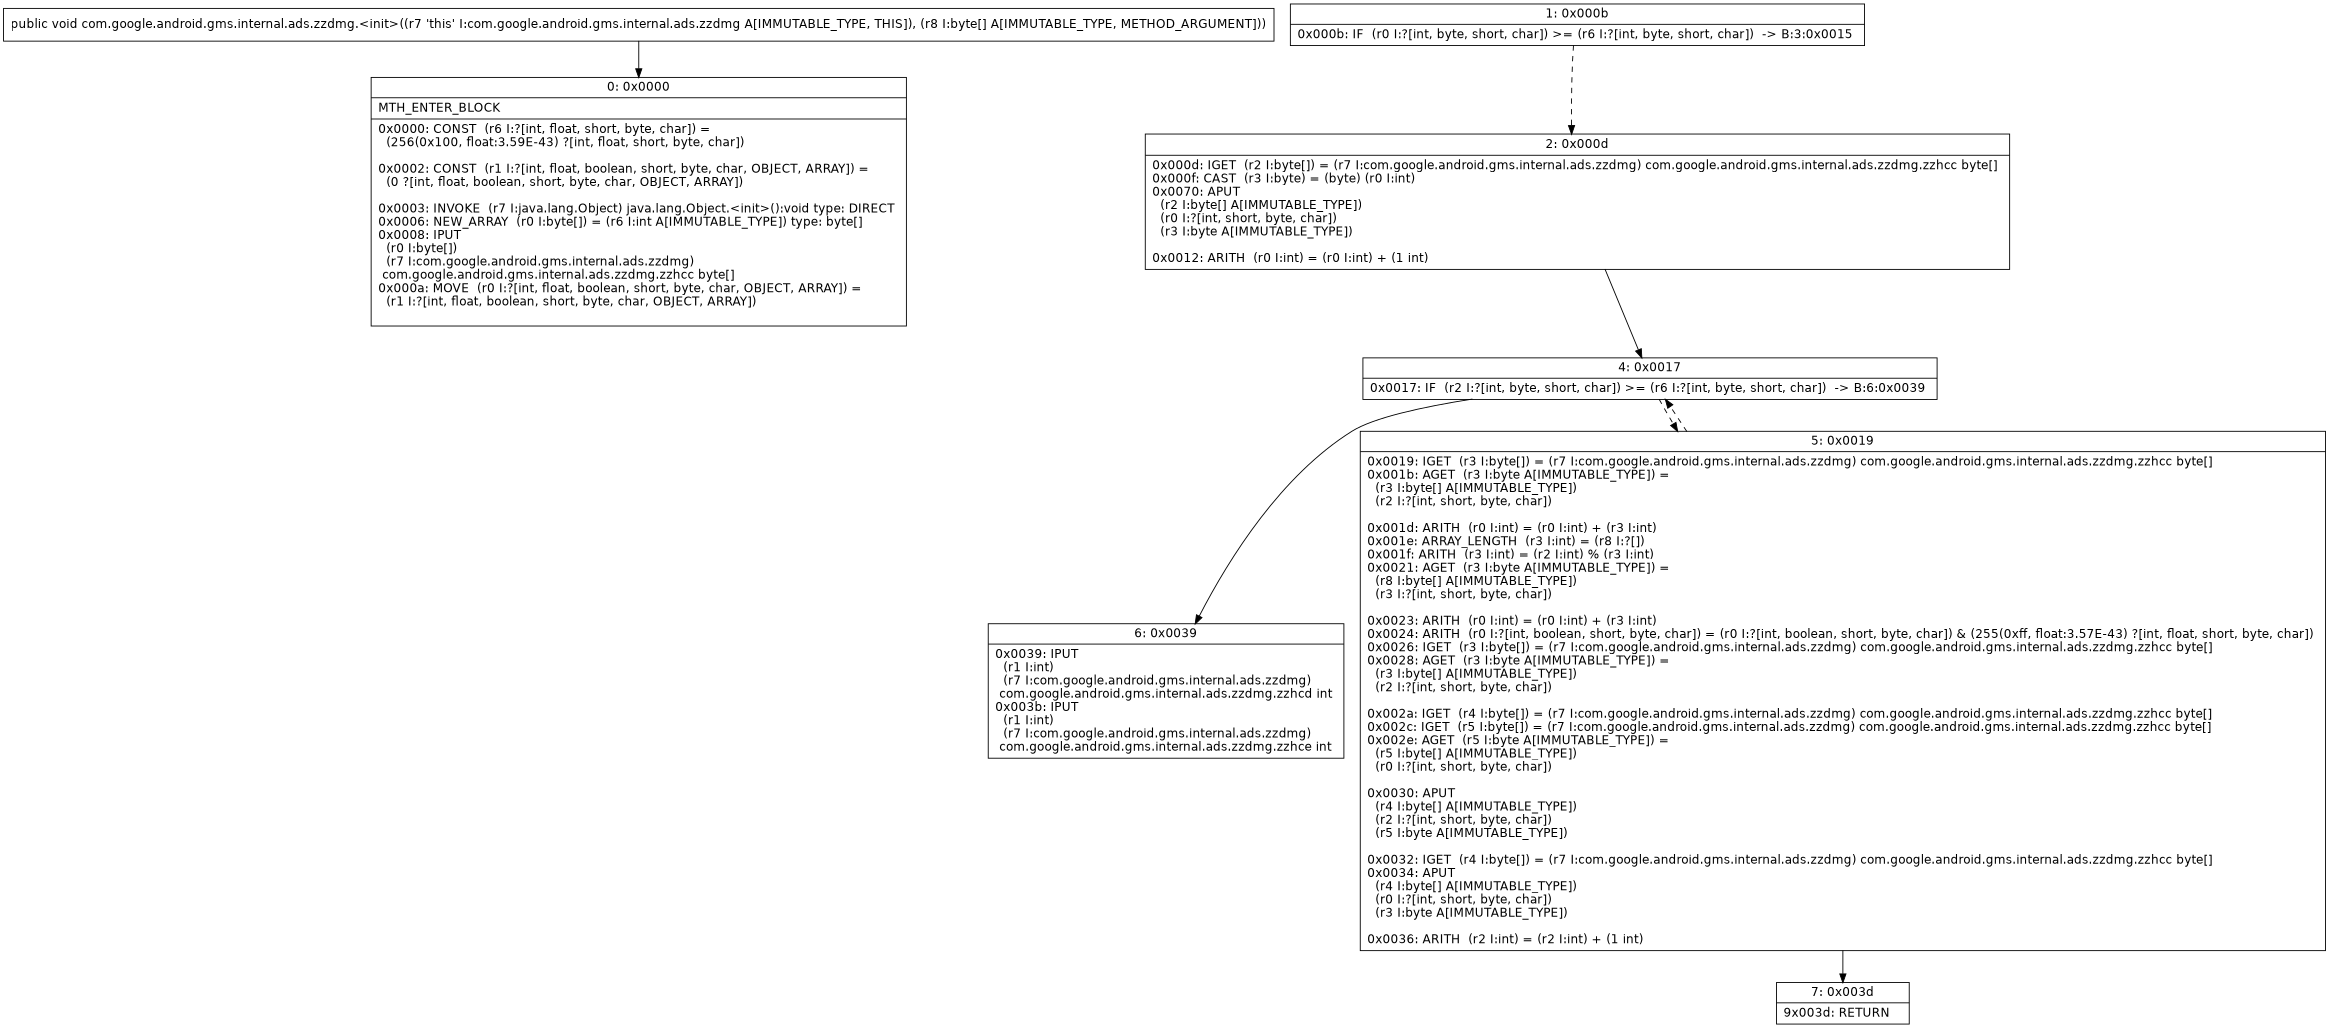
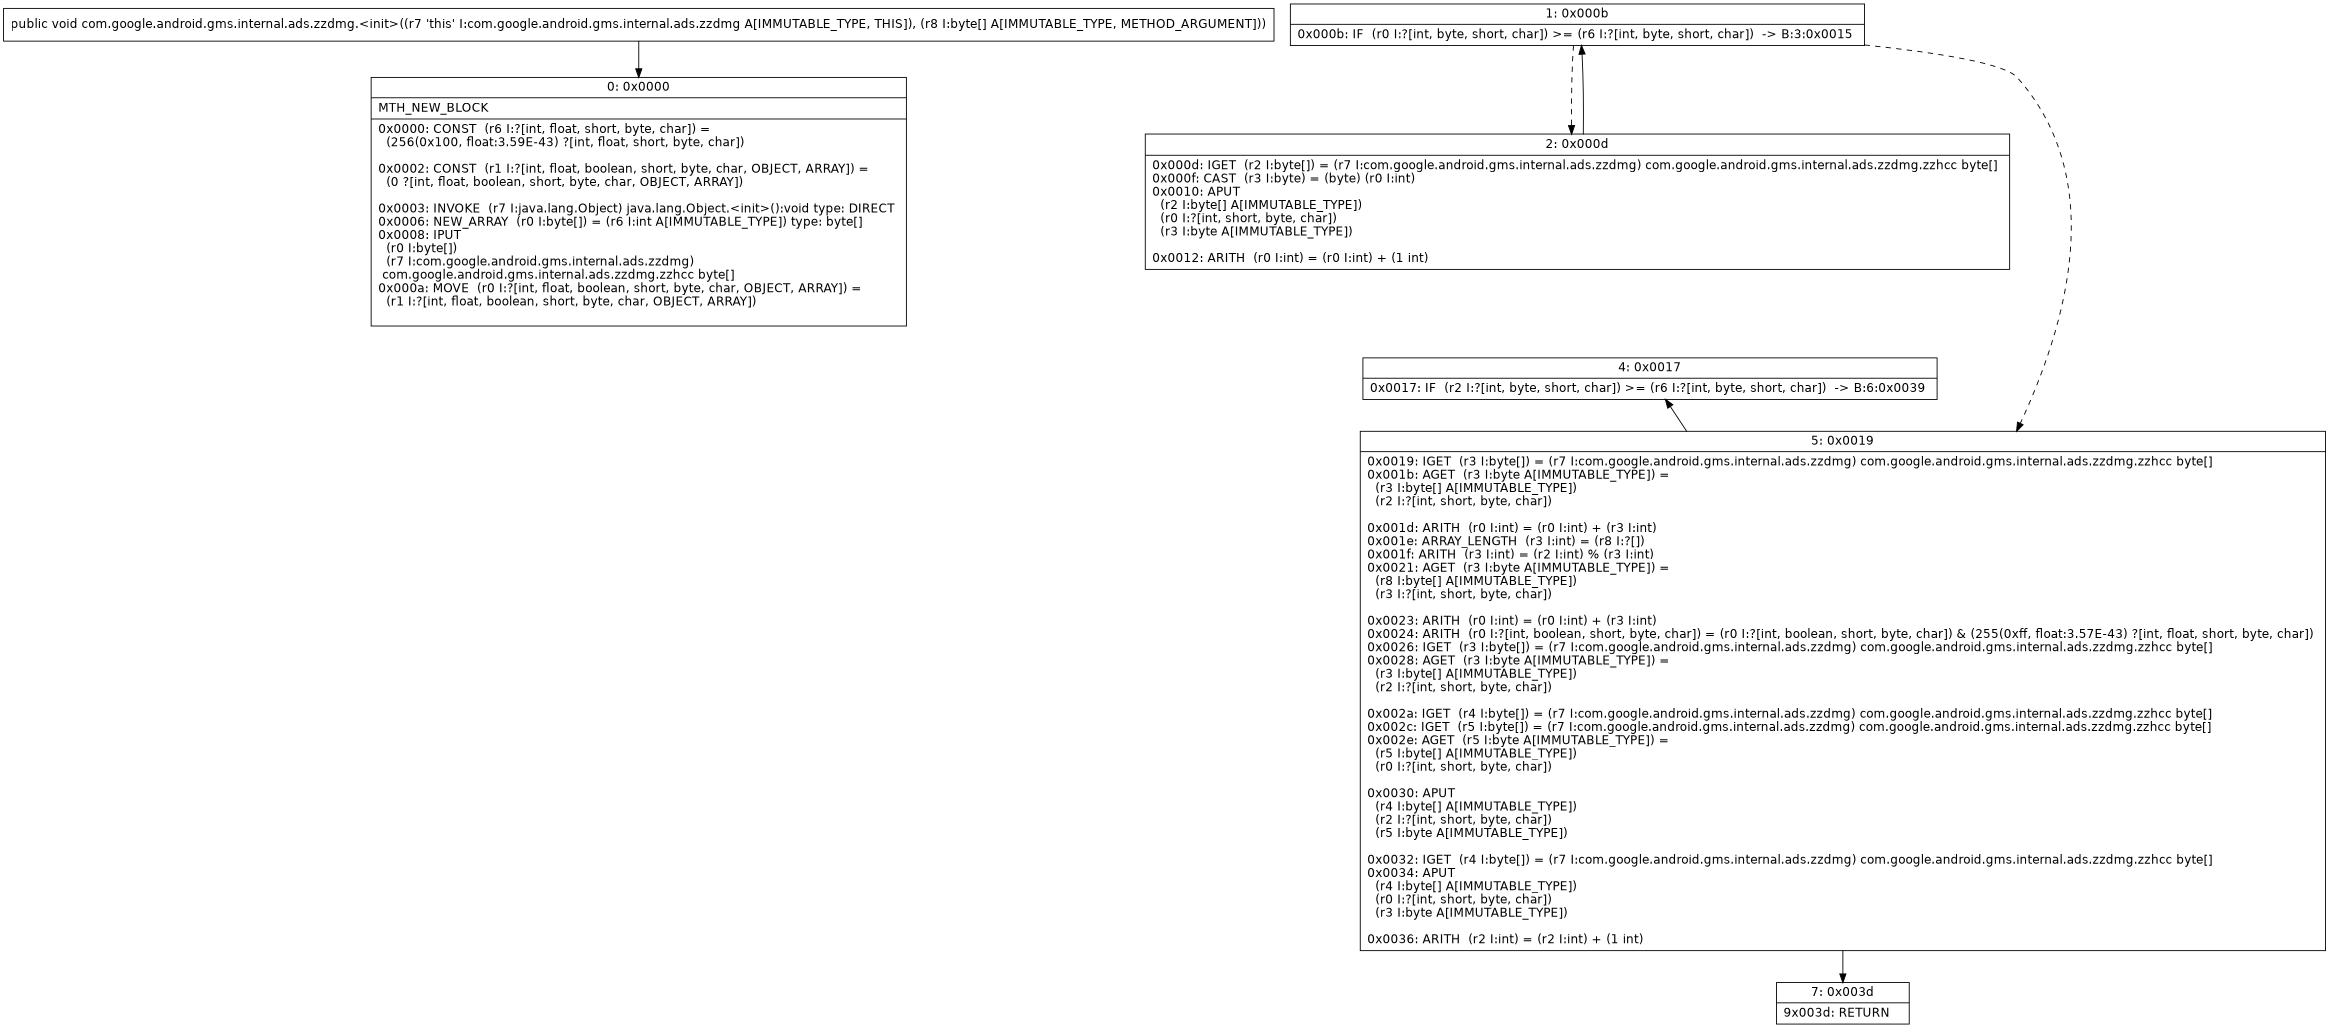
node "0: 0x0000": text "MTH_ENTER_BLOCK" -> "MTH_NEW_BLOCK"
node "2: 0x000d": text "0x0070: APUT" -> "0x0010: APUT"
edge "2: 0x000d" -> "4: 0x0017": now "2: 0x000d" -> "1: 0x000b"
edge "4: 0x0017" -> "5: 0x0019": now "1: 0x000b" -> "5: 0x0019"
edge "5: 0x0019" -> "4: 0x0017": style dashed -> solid
node "6: 0x0039": removed
